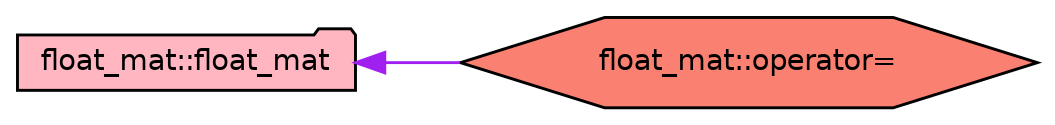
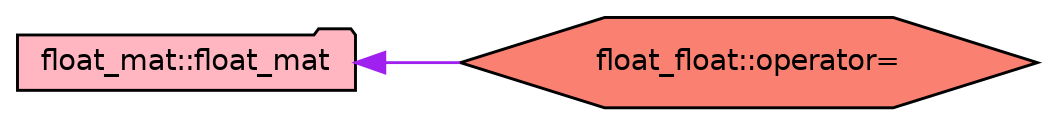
node "float_mat::operator=": label "float_mat::operator=" -> "float_float::operator="
